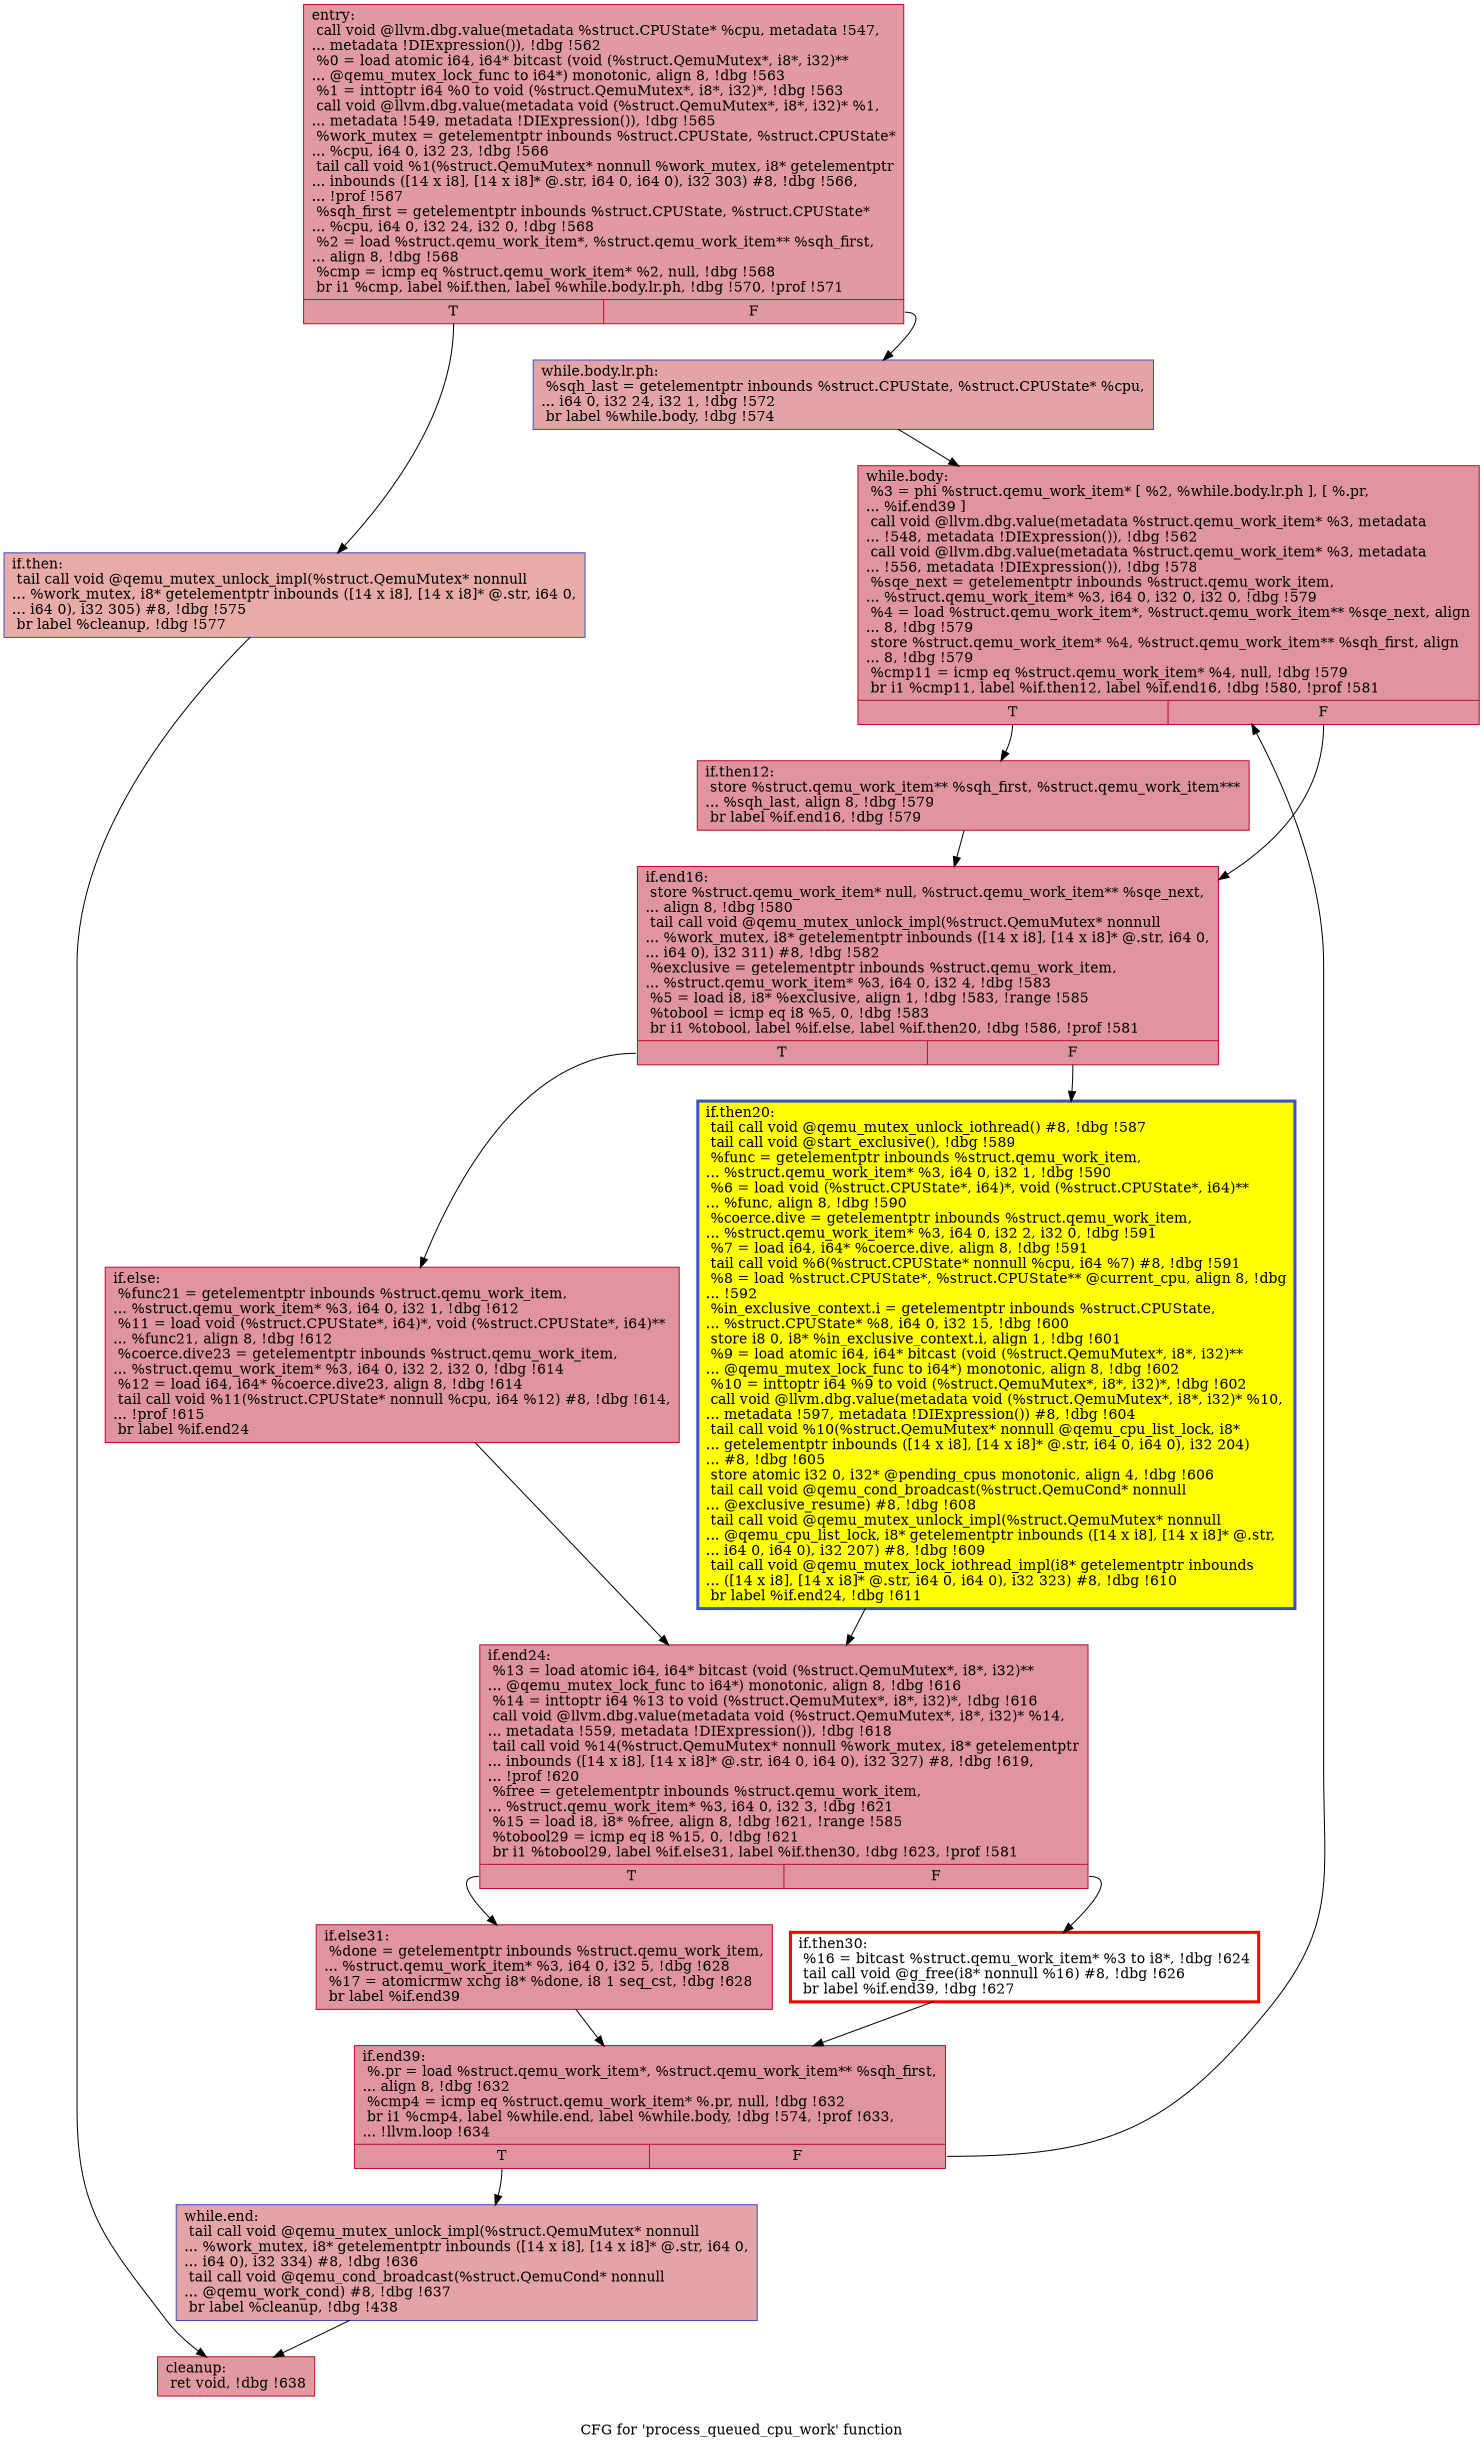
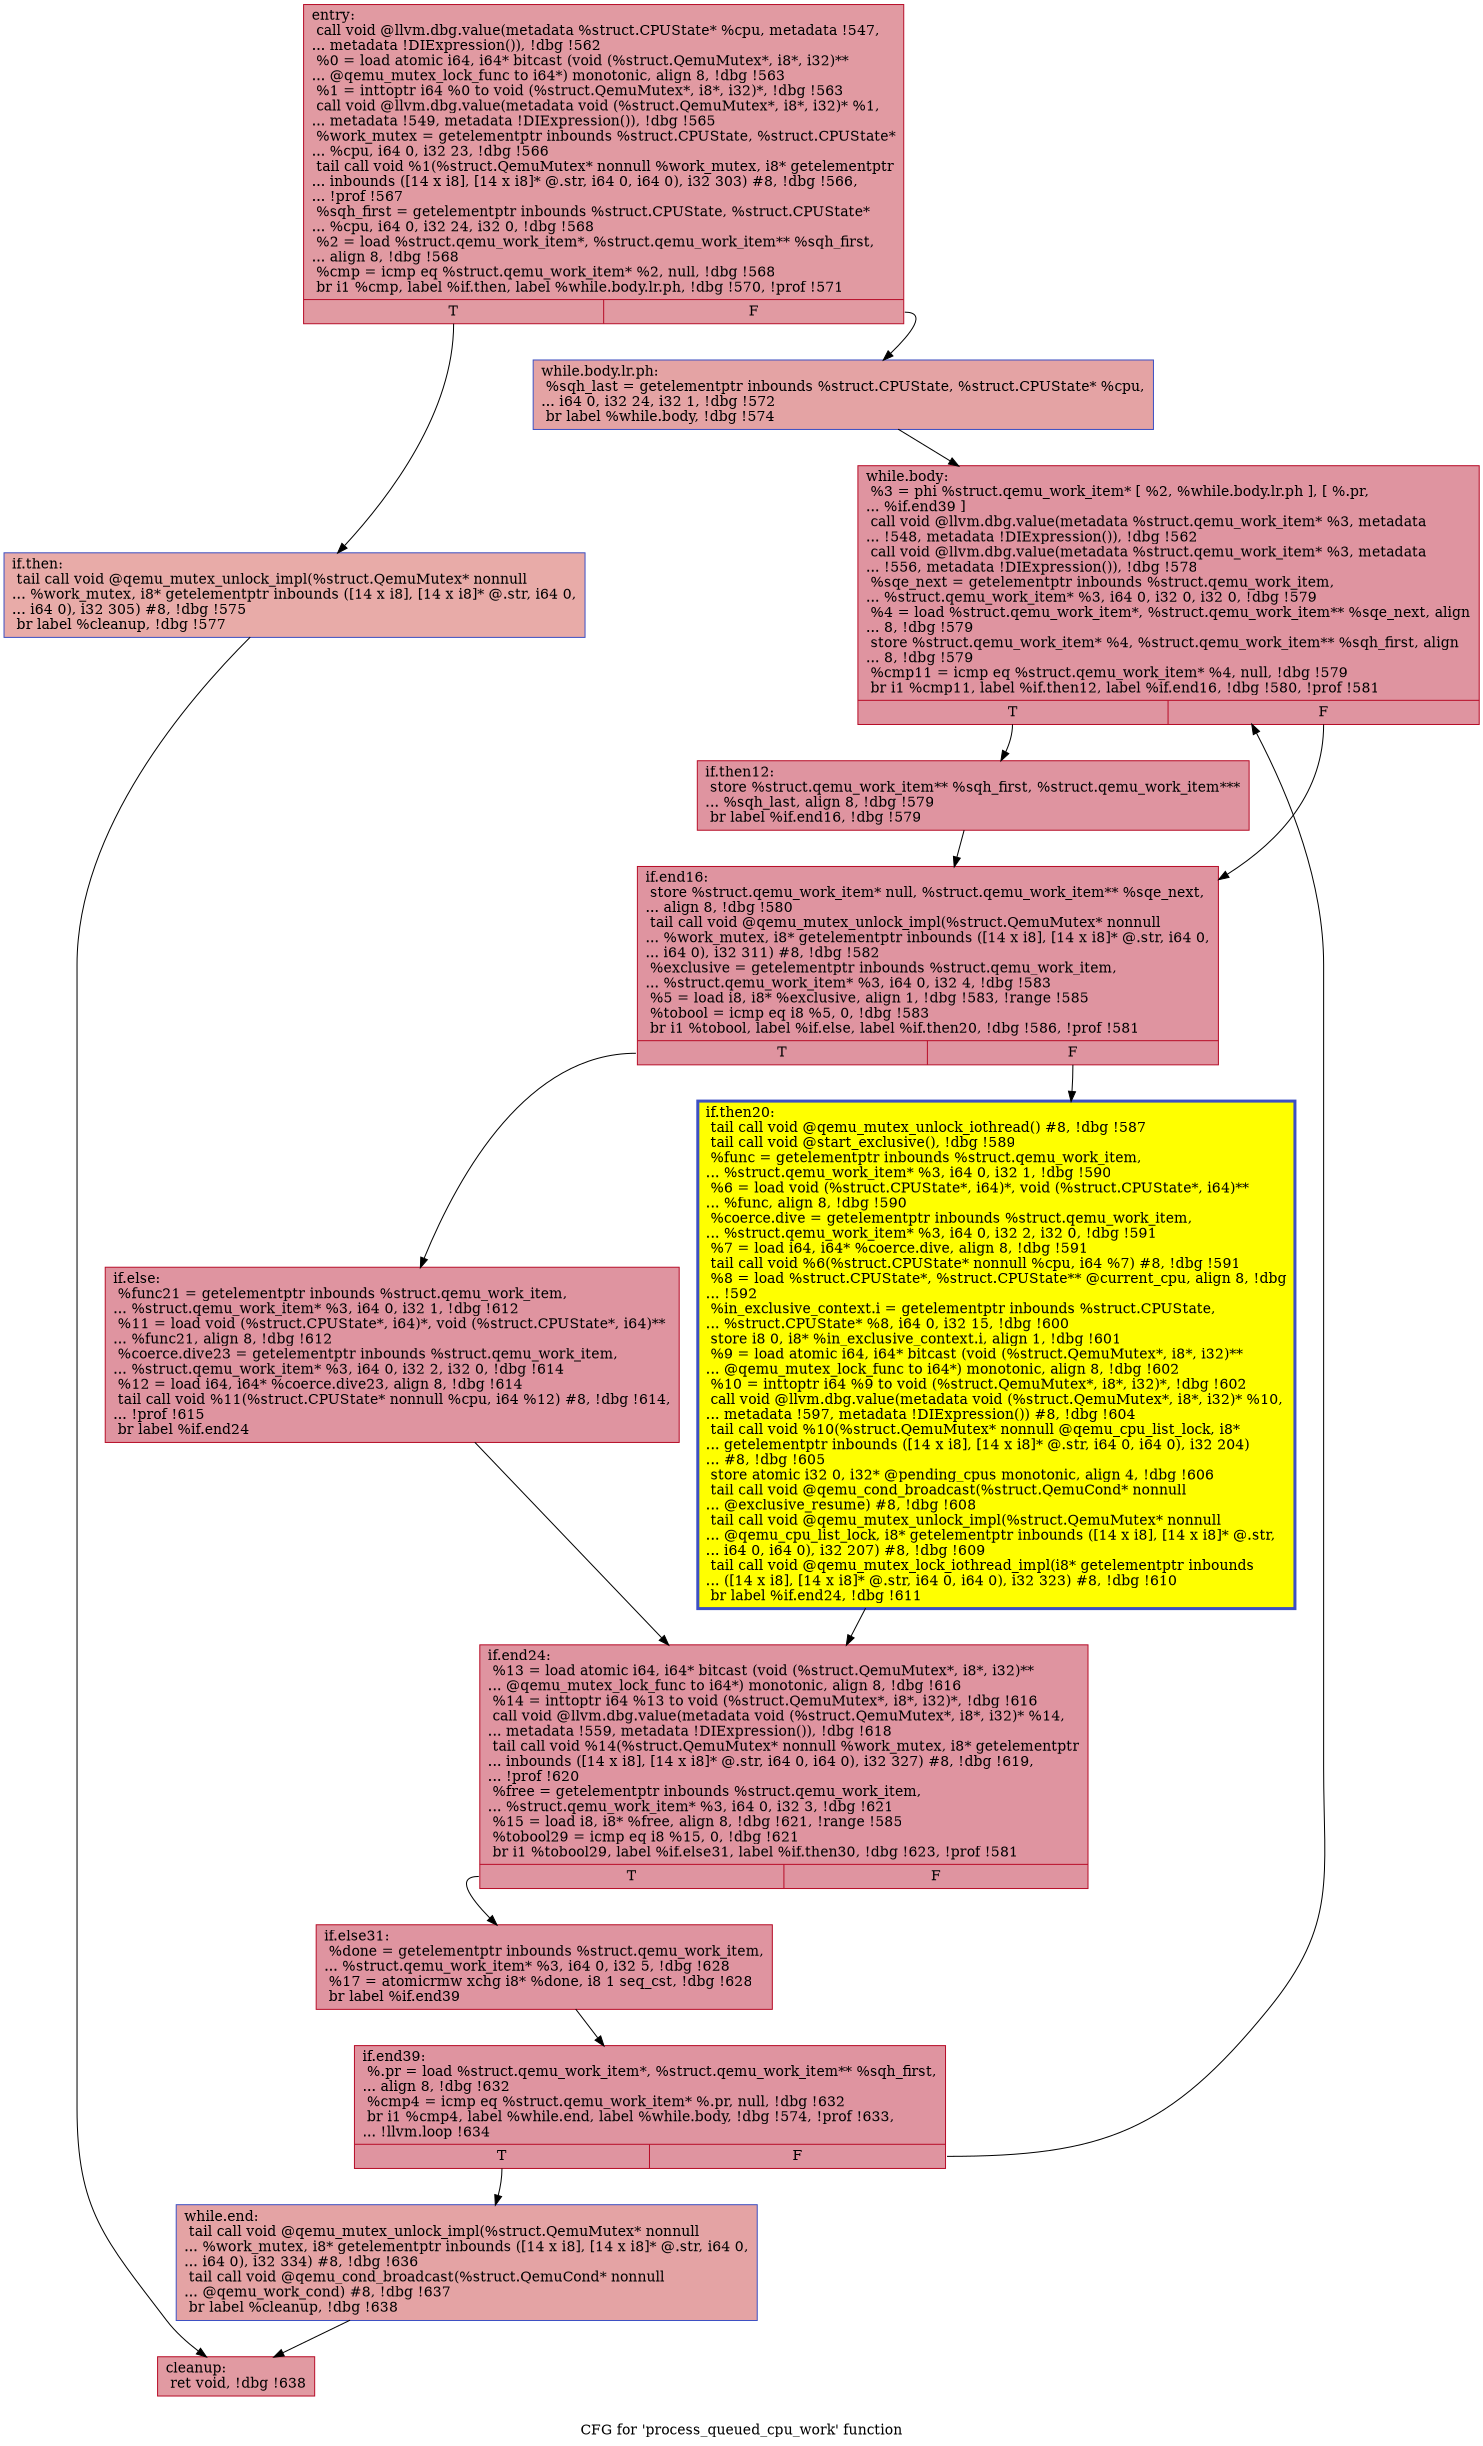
node "if.then30:": removed
node "while.end:": text "br label %cleanup, !dbg !438" -> "br label %cleanup, !dbg !638"
